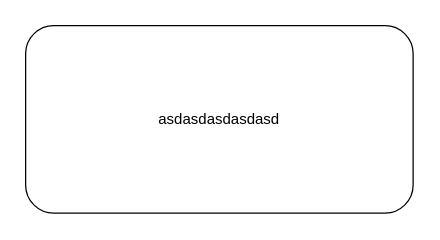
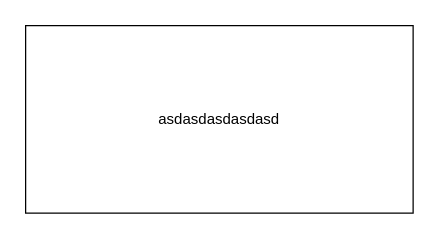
node "asdasdasdasdasd": shape rounded rectangle -> rectangle
